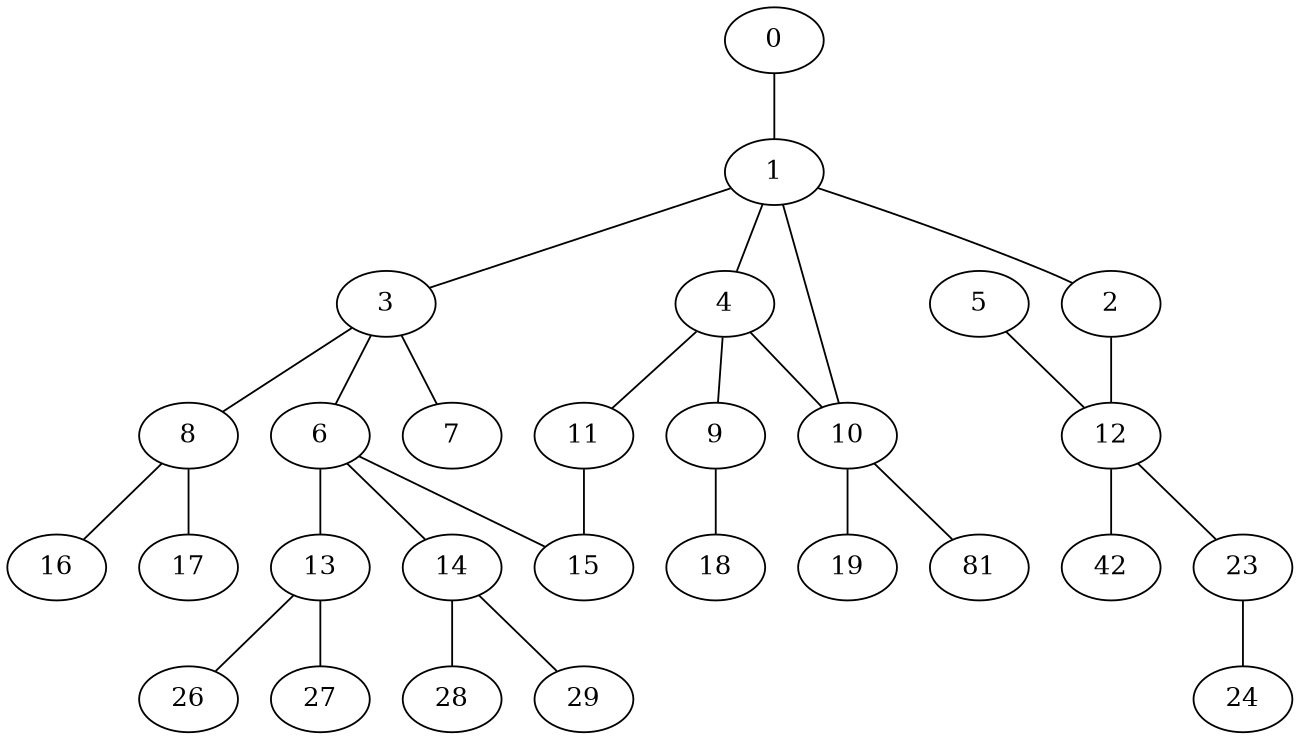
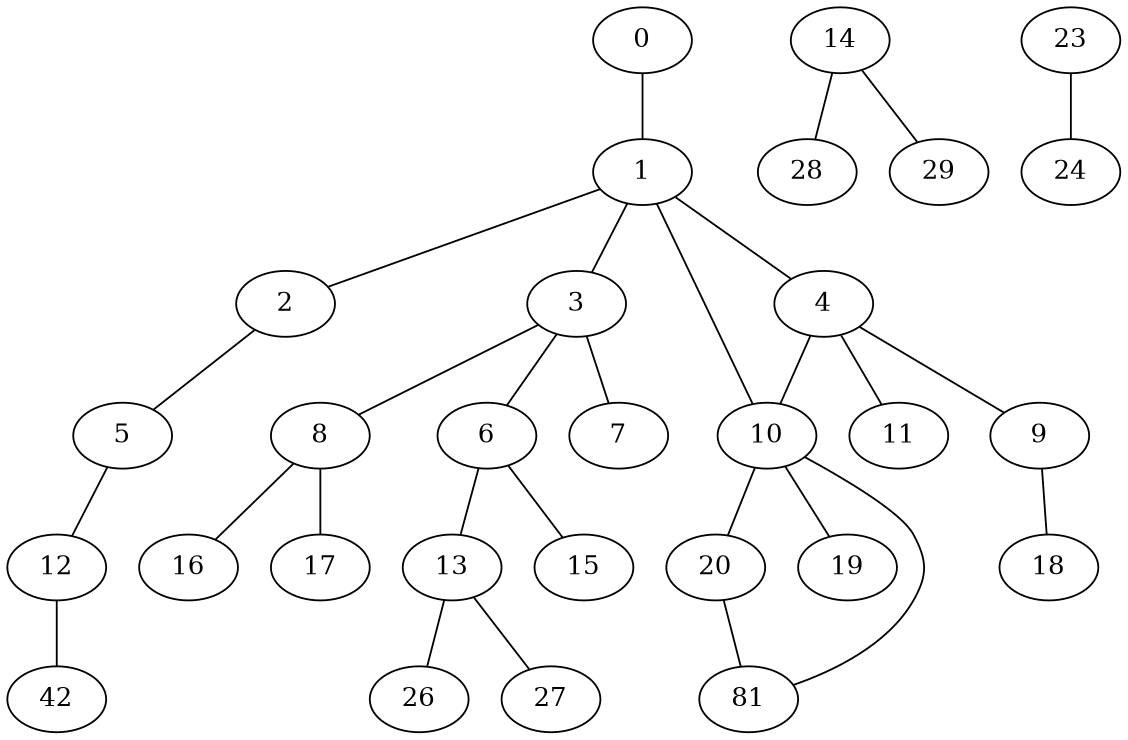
edge "2" -- "12": now "2" -- "5"
edge "6" -- "14": removed
edge "12" -- "23": removed
edge "11" -- "15": removed
node "20": added
